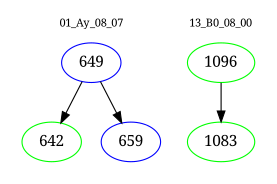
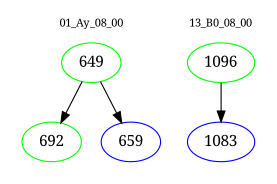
cluster "01_Ay_08_07": label "01_Ay_08_07" -> "01_Ay_08_00"
node "649": color blue -> green
node "642": label "642" -> "692"
node "1083": color green -> blue
